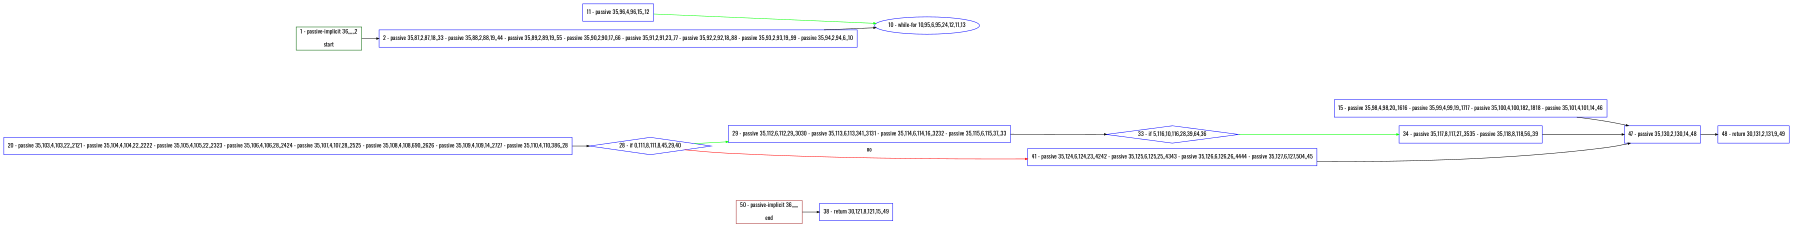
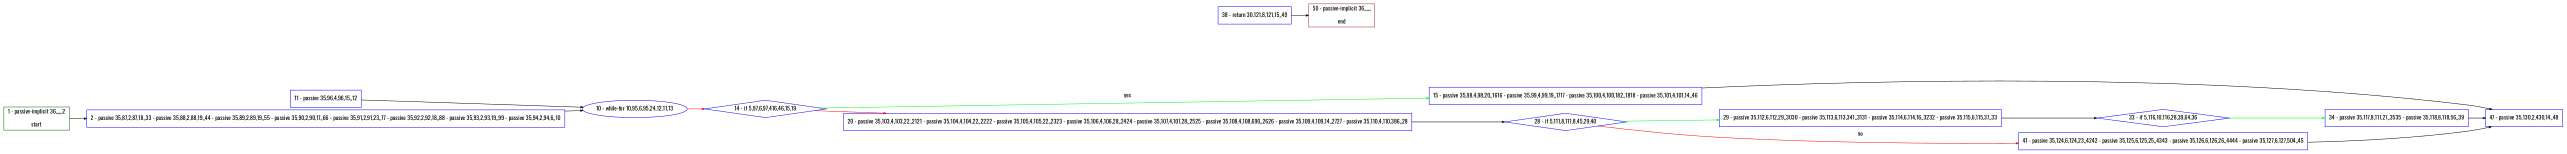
edge "11 - passive 35,96,4,96,15,,12" -> "10 - while-for 10,95,6,95,24,12,11,13": color #00ff00 -> #000000
node "14 - if 5,97,6,97,416,46,15,19": added
node "47 - passive 35,130,2,130,14,,48": label "47 - passive 35,130,2,130,14,,48" -> "47 - passive 35,130,2,430,14,,48"
node "48 - return 30,131,2,131,9,,49": removed
node "28 - if 0,111,8,111,8,45,29,40": label "28 - if 0,111,8,111,8,45,29,40" -> "28 - if 5,111,8,111,8,45,29,40"
edge "50 - passive-implicit 36,,,,,, end" -> "38 - return 30,121,8,121,15,,49": reversed
